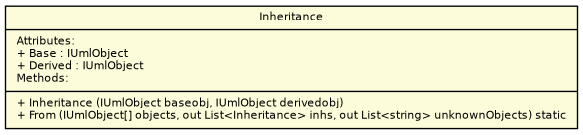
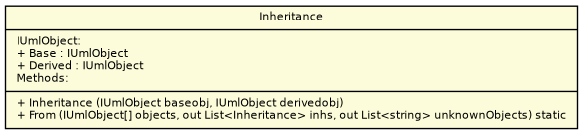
node "Inheritance": text "Attributes:" -> "IUmlObject:"
